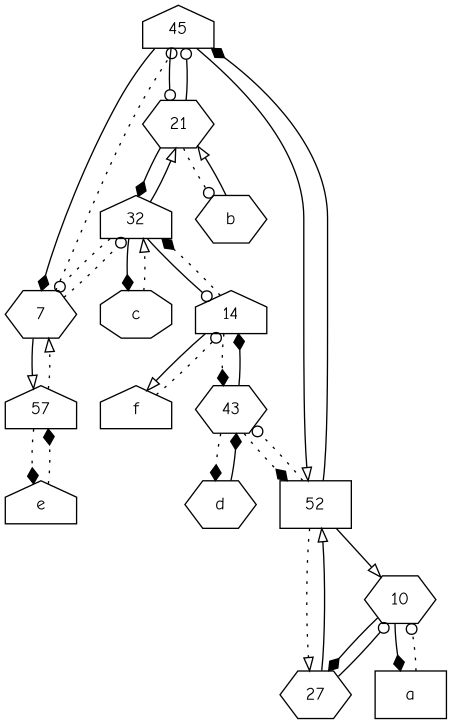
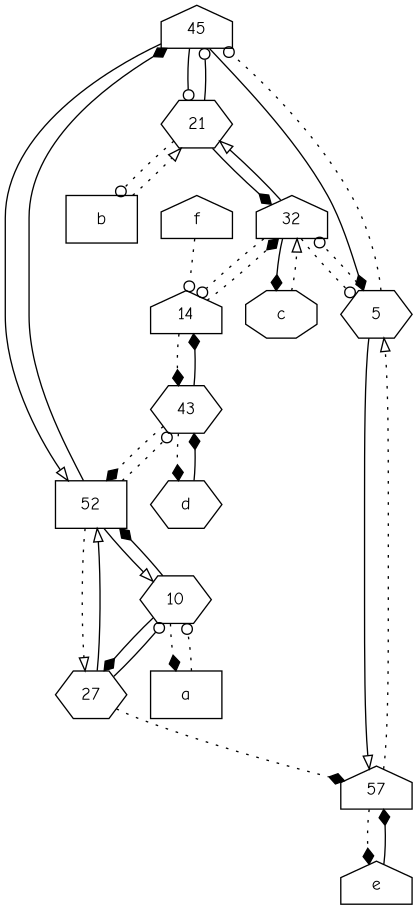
edge "b" -> "21": style solid -> dotted
node "b": shape hexagon -> box
edge "32" -> "14": style solid -> dotted
node "7": label "7" -> "5"
edge "14" -> "f": removed
edge "e" -> "57": style dotted -> solid
edge "10" -> "52": added
edge "10" -> "a": style solid -> dotted
edge "27" -> "57": added
